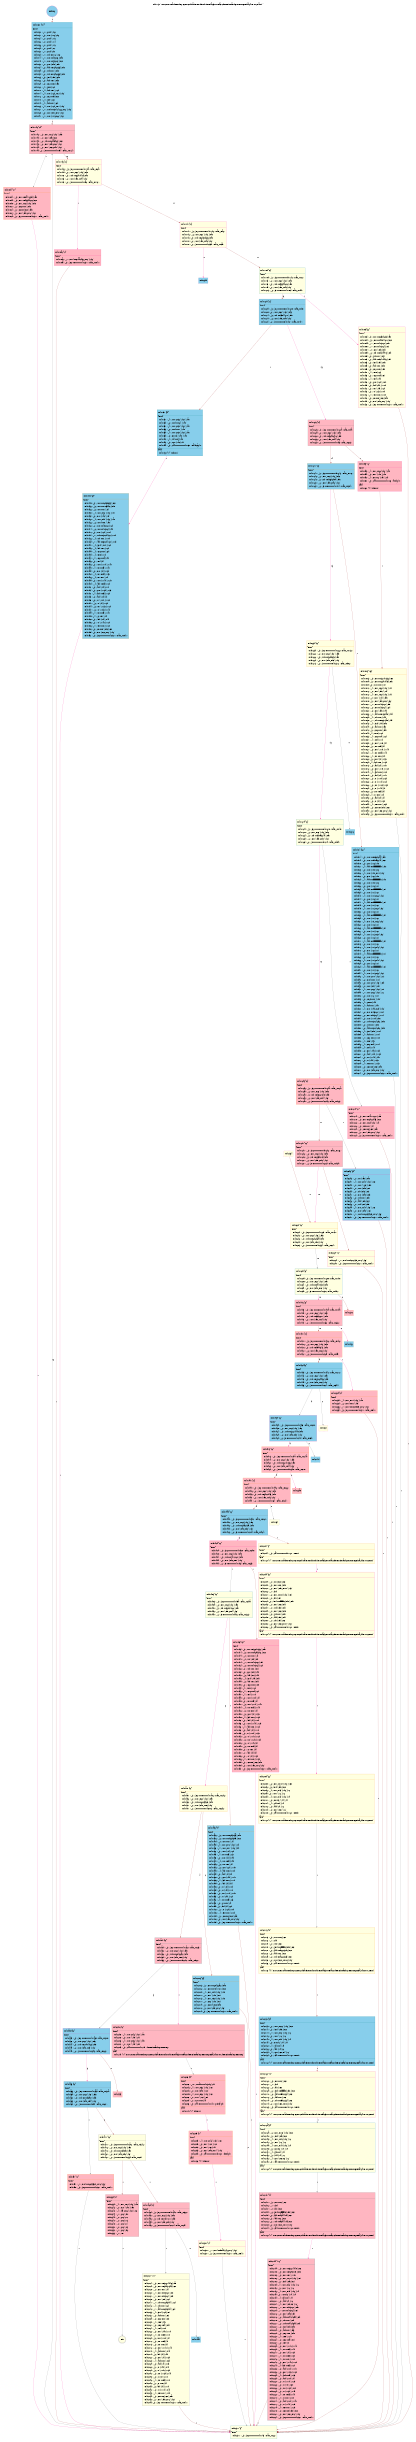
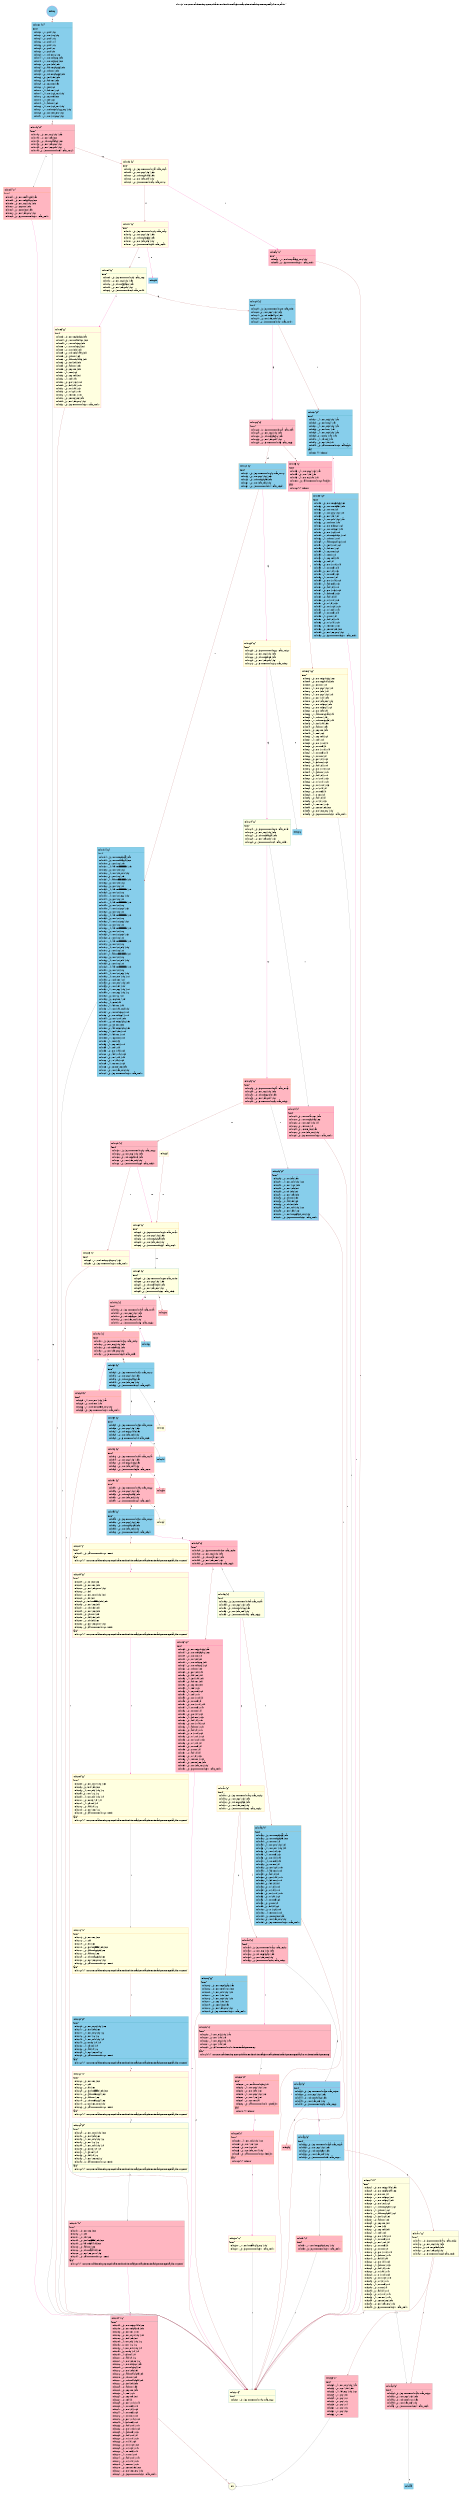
edge "0x401a8d [28]" -> "0x402024 [144]": reversed
edge "0x4021d9 [176]" -> "0x402571 [5]": now "0x4021d9 [176]" -> "Exit"
